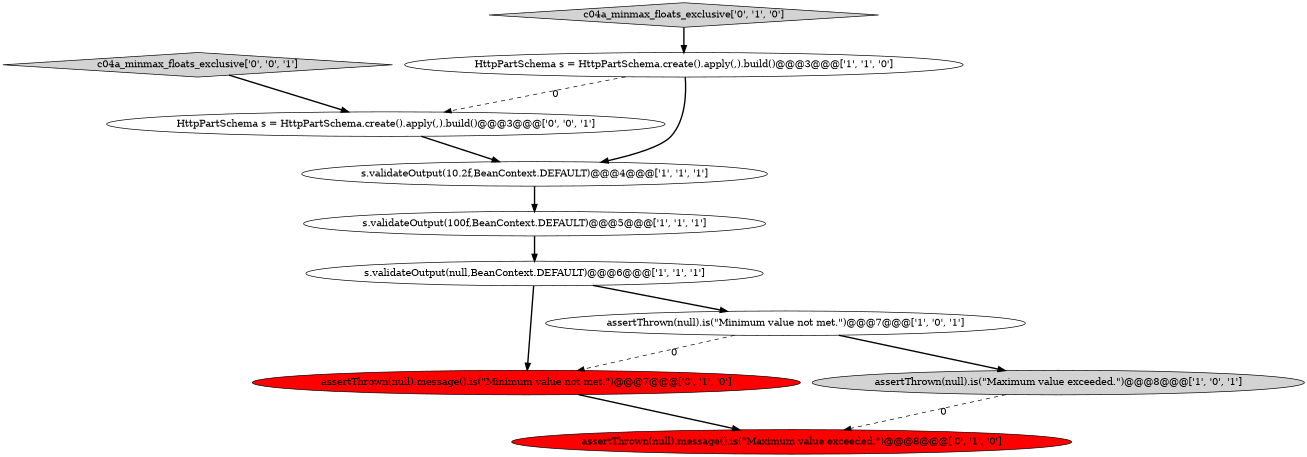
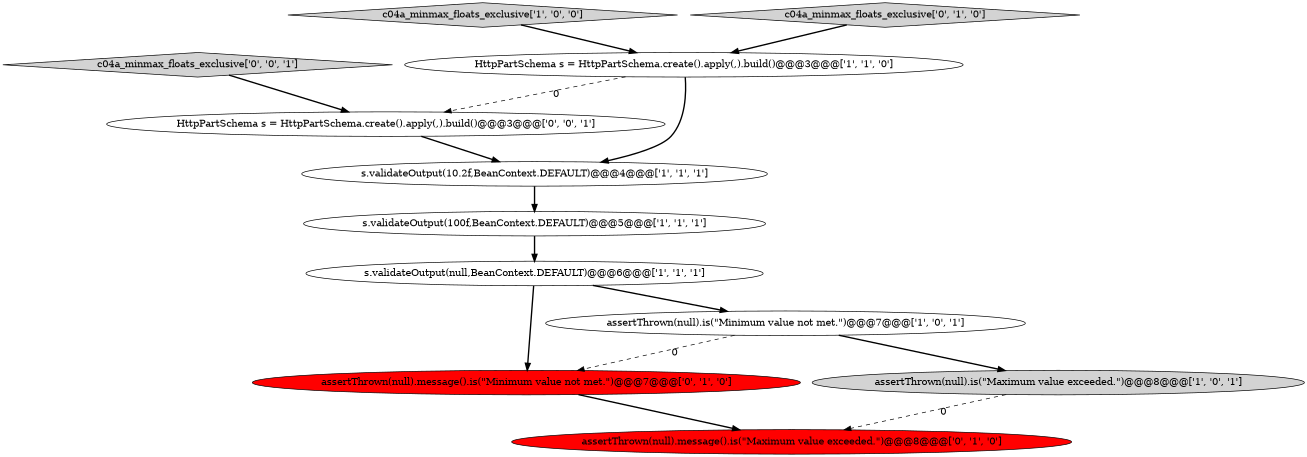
node "c04a_minmax_floats_exclusive['1', '0', '0']": added
